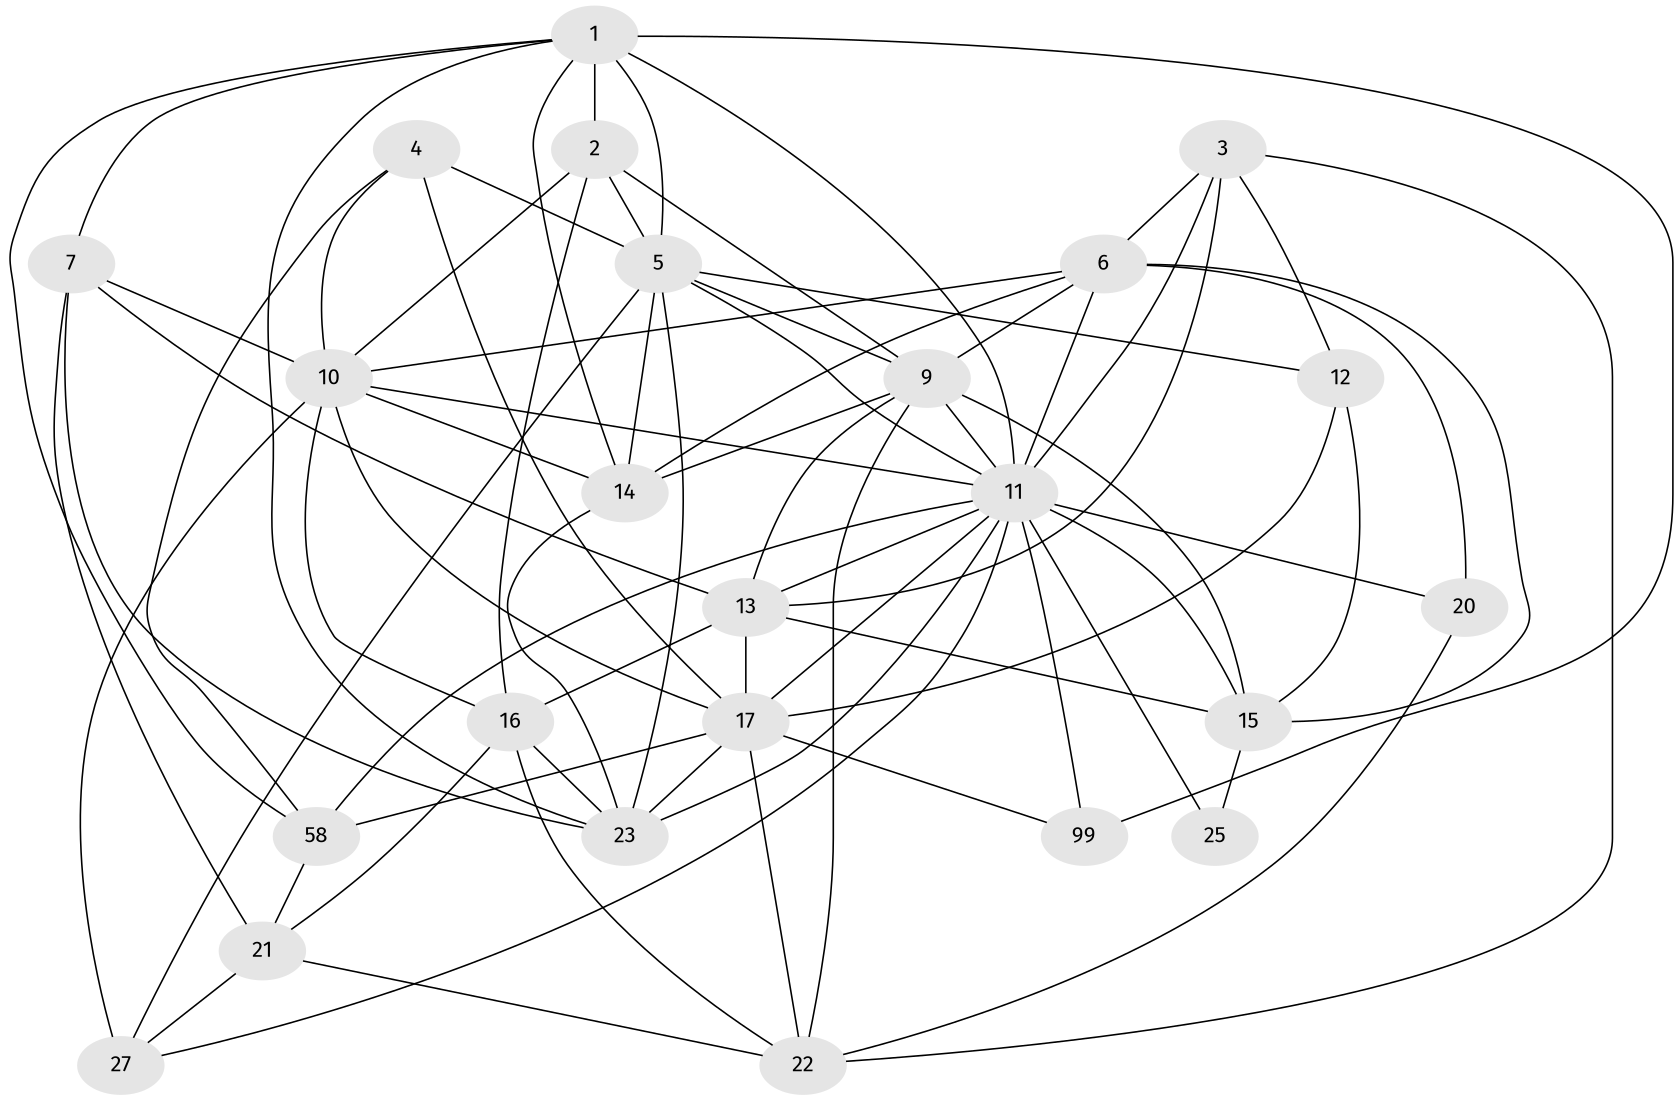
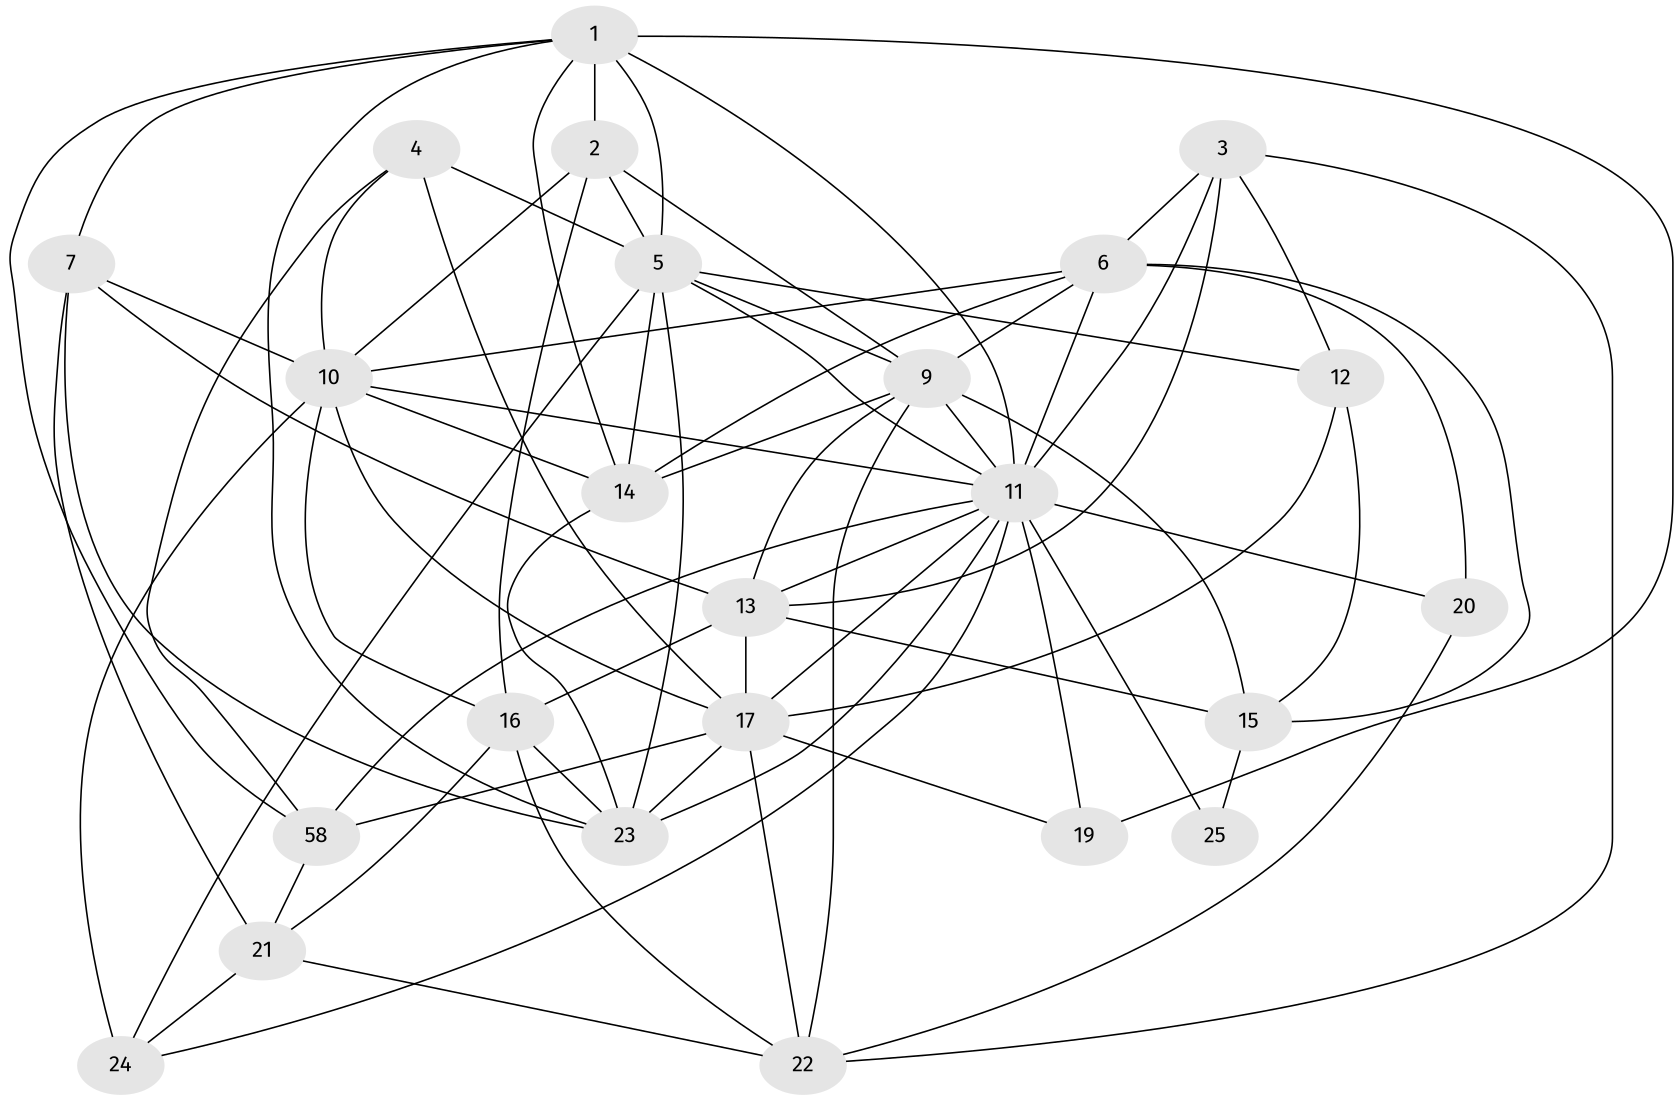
edge "11" -- "15": removed
node "99": label "99" -> "19"
node "27": label "27" -> "24"
